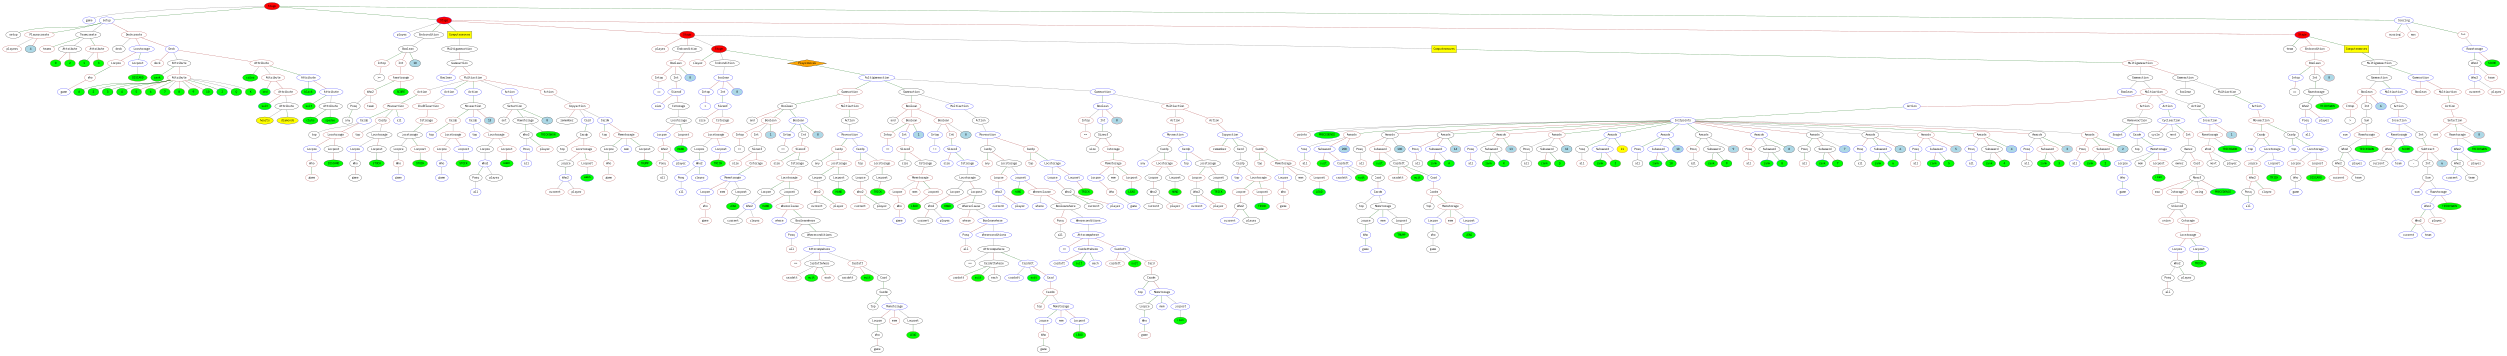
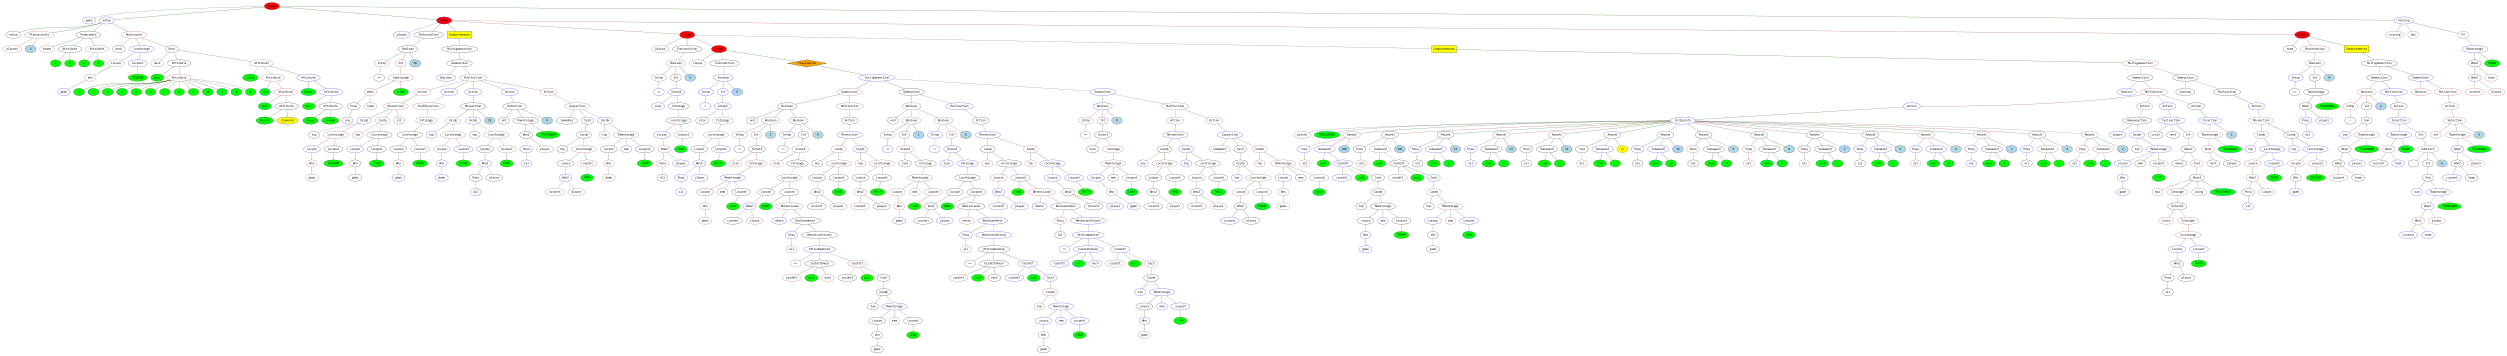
node "hearts": fillcolor yellow -> green
